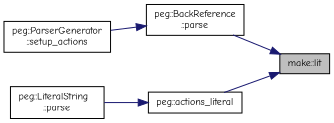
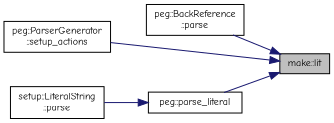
edge "peg::ParserGenerator ::setup_actions" -> "peg::BackReference ::parse": now "peg::ParserGenerator ::setup_actions" -> "make::lit"
node "peg::LiteralString ::parse": label "peg::LiteralString ::parse" -> "setup::LiteralString ::parse"
node "peg::actions_literal": label "peg::actions_literal" -> "peg::parse_literal"
